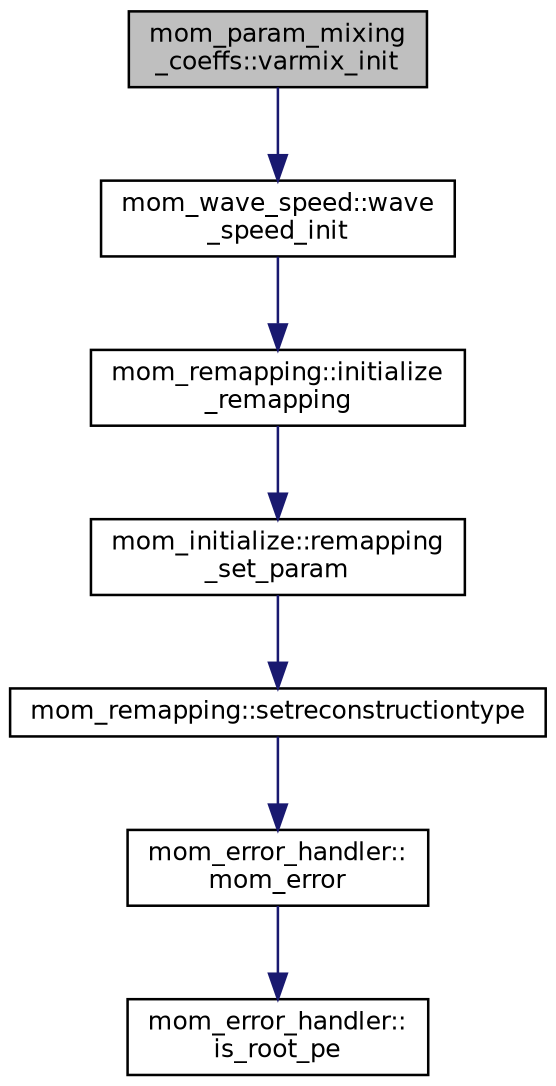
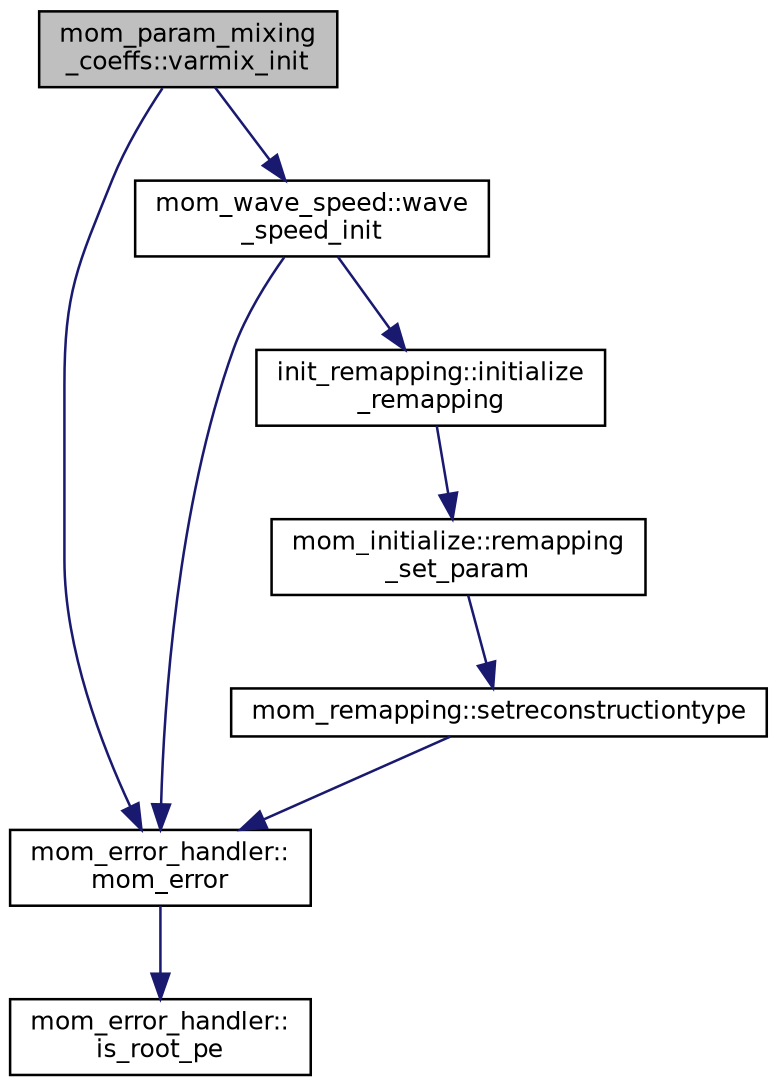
node "mom_remapping::initialize _remapping": label "mom_remapping::initialize _remapping" -> "init_remapping::initialize _remapping"
edge "mom_param_mixing _coeffs::varmix_init" -> "mom_error_handler:: mom_error": added
edge "mom_wave_speed::wave _speed_init" -> "mom_error_handler:: mom_error": added
